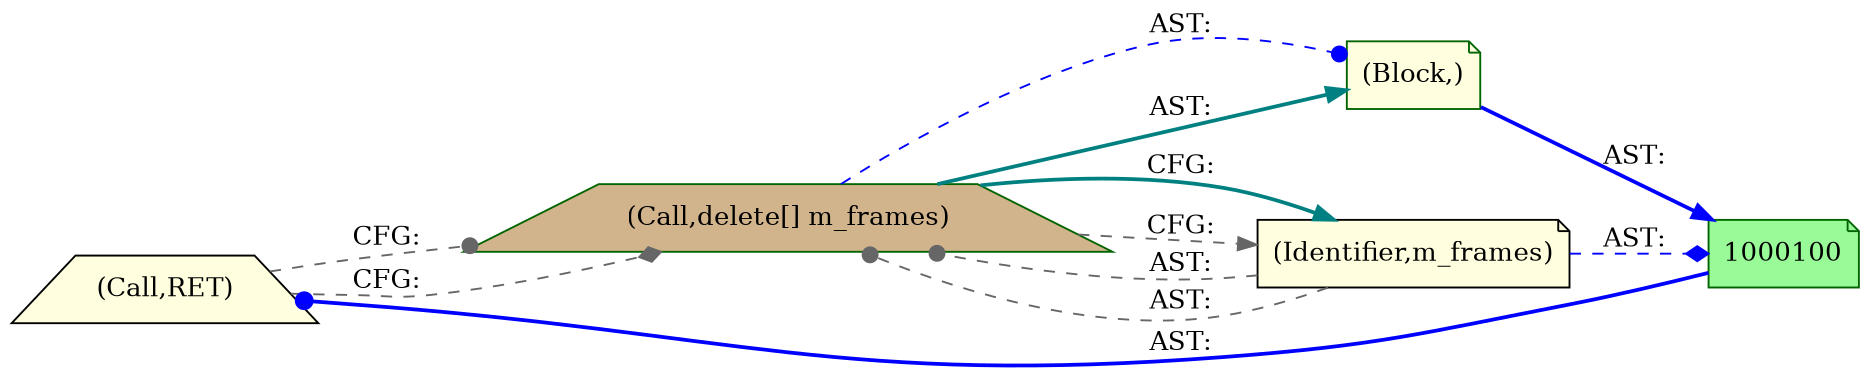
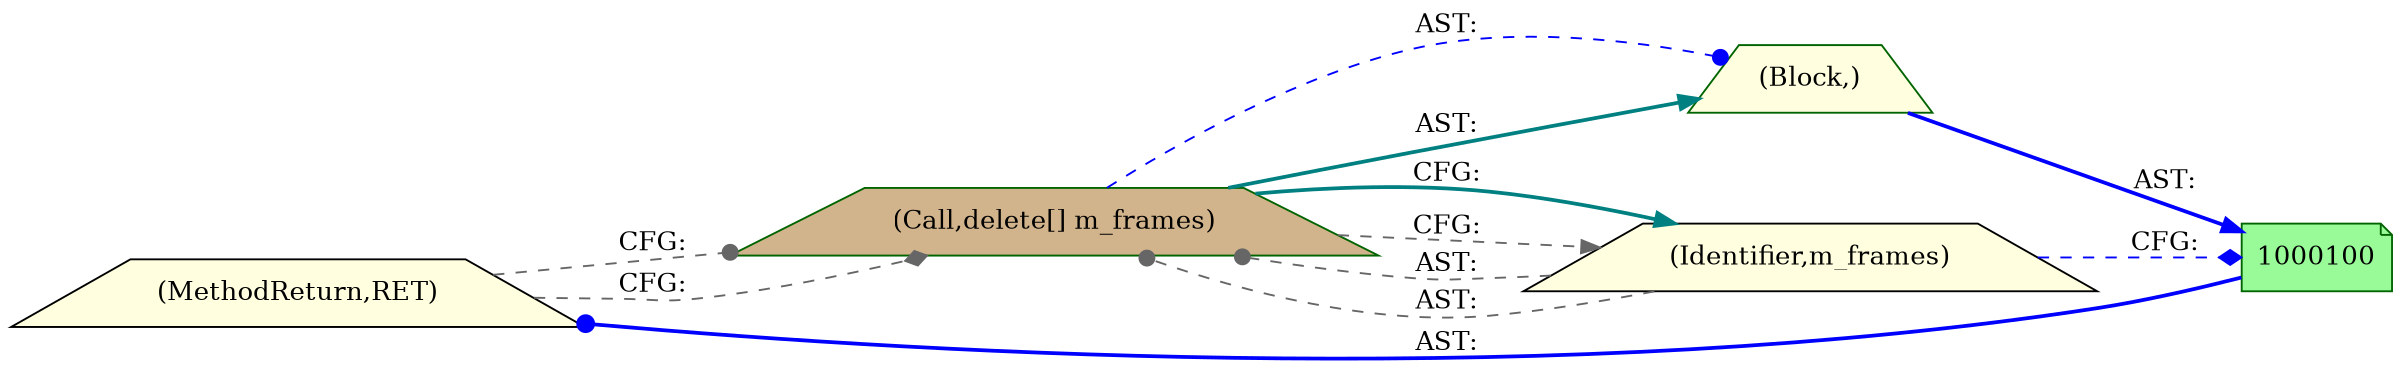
node "(Block,)": shape note -> trapezium
edge "(Identifier,m_frames)" -> "1000100": label "AST: " -> "CFG: "
node "(Identifier,m_frames)": shape note -> trapezium
node "(Call,RET)": label "(Call,RET)" -> "(MethodReturn,RET)"
